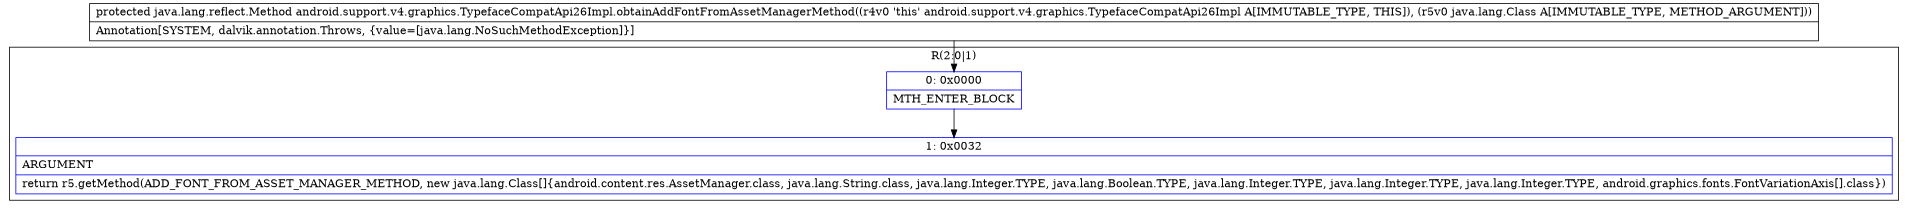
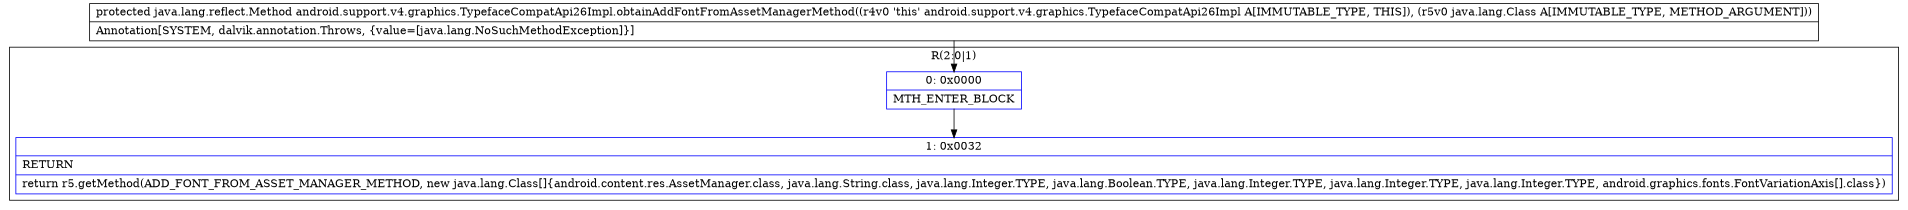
node "1: 0x0032": text "ARGUMENT" -> "RETURN"
